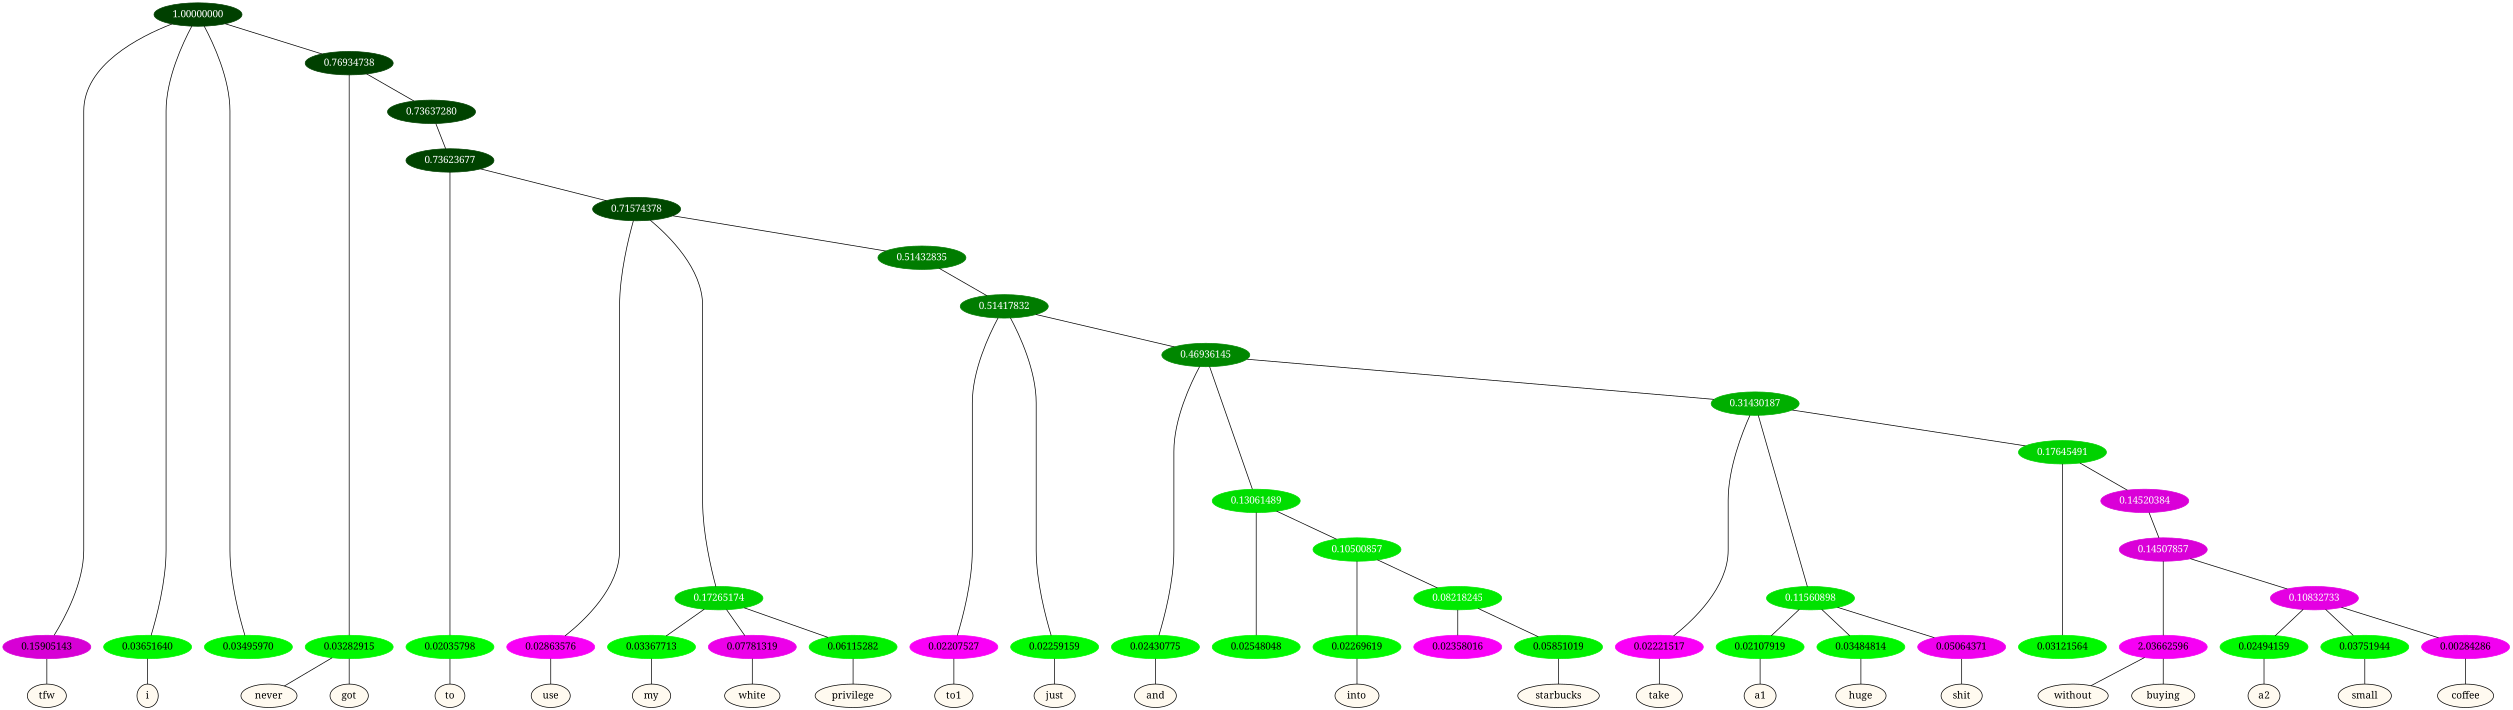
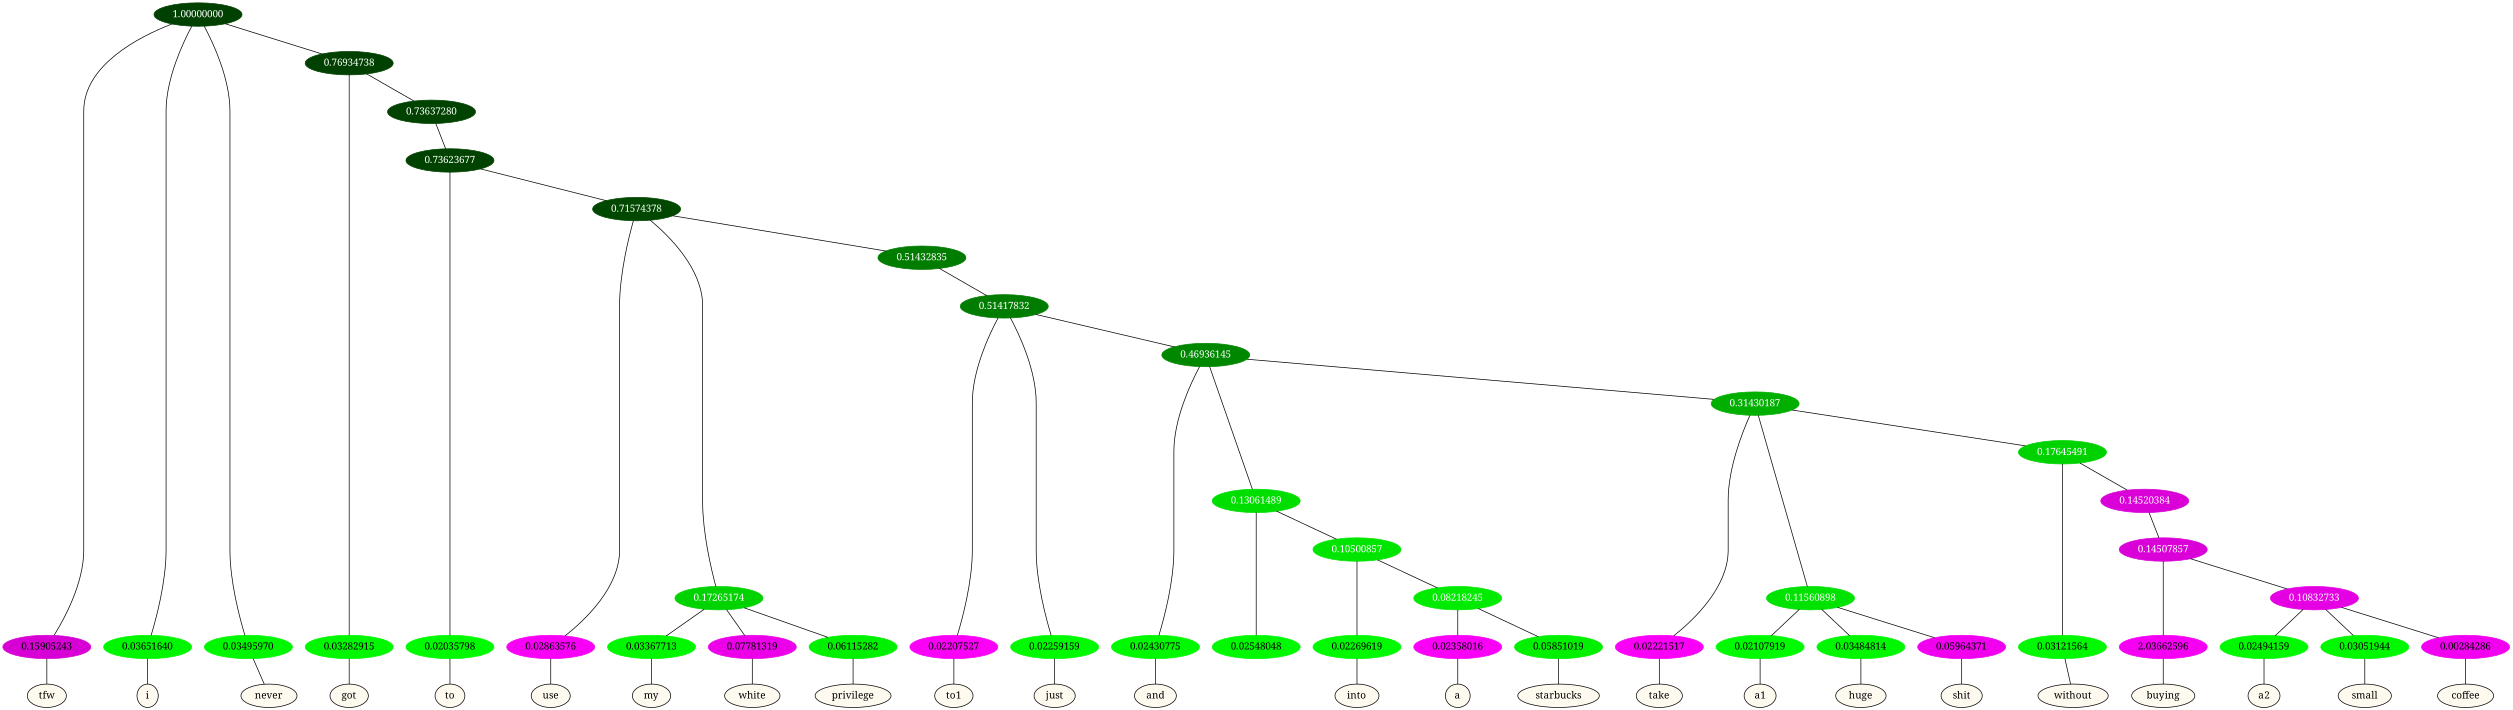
node "0.15905143": label "0.15905143" -> "0.15905243"
node "0.05064371": label "0.05064371" -> "0.05964371"
node "0.03751944": label "0.03751944" -> "0.03051944"
edge "0.03282915" -- "never": now "0.03495970" -- "never"
edge "2.03662596" -- "without": now "0.03121564" -- "without"
node "a": added
